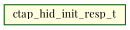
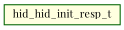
node "ctap_hid_init_resp_t": label "ctap_hid_init_resp_t" -> "hid_hid_init_resp_t"
